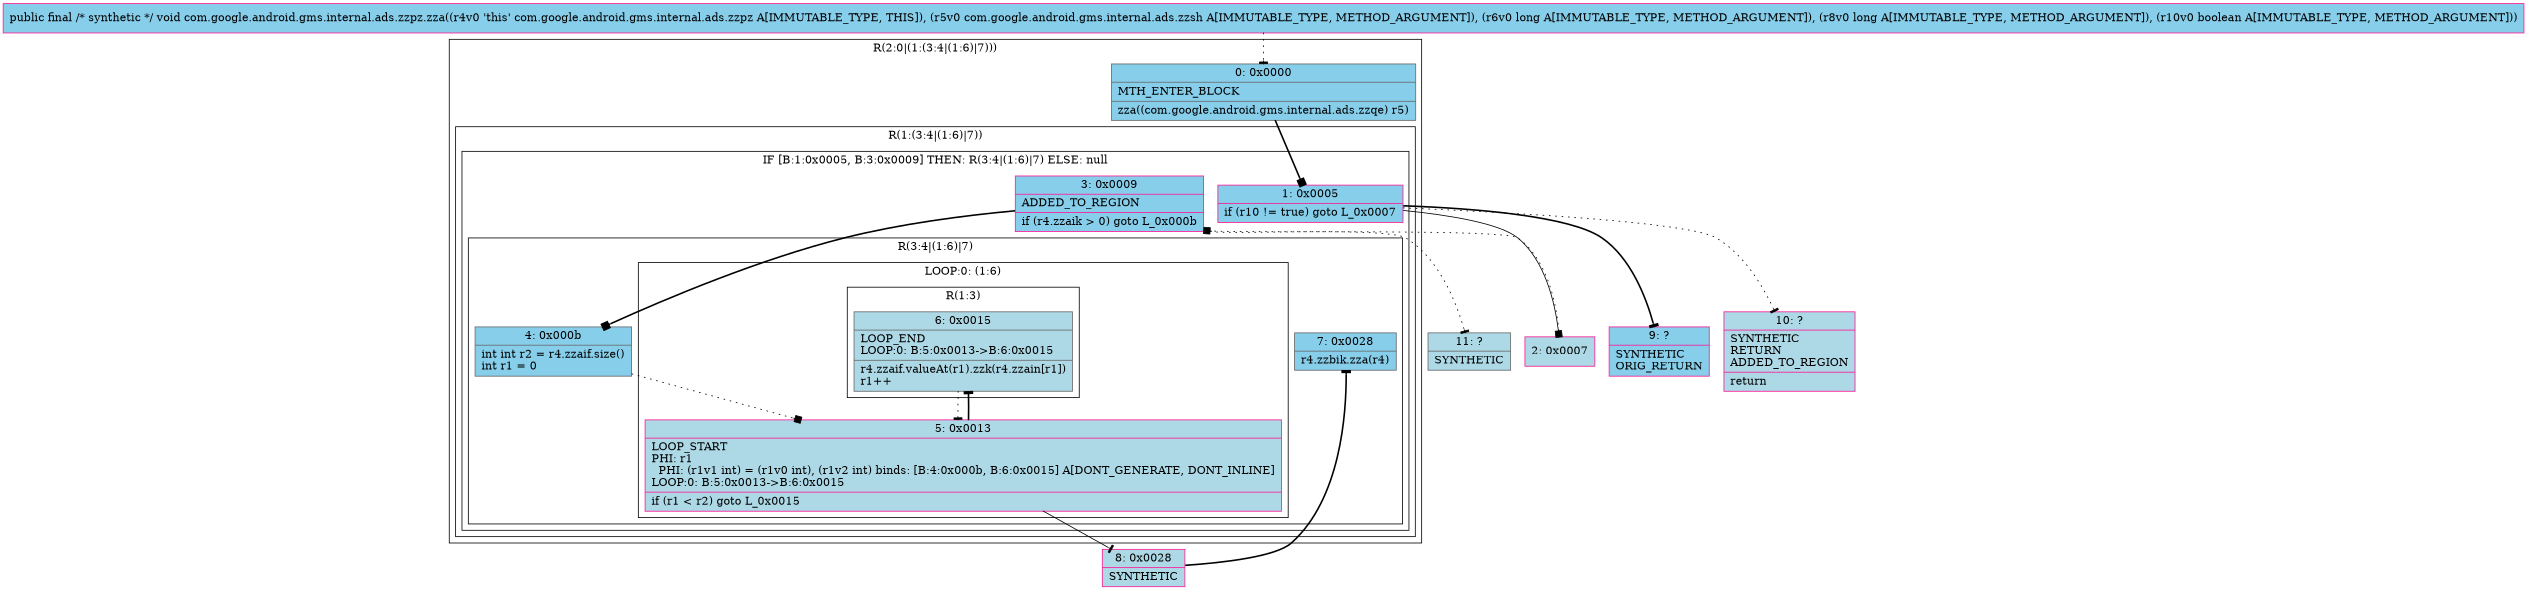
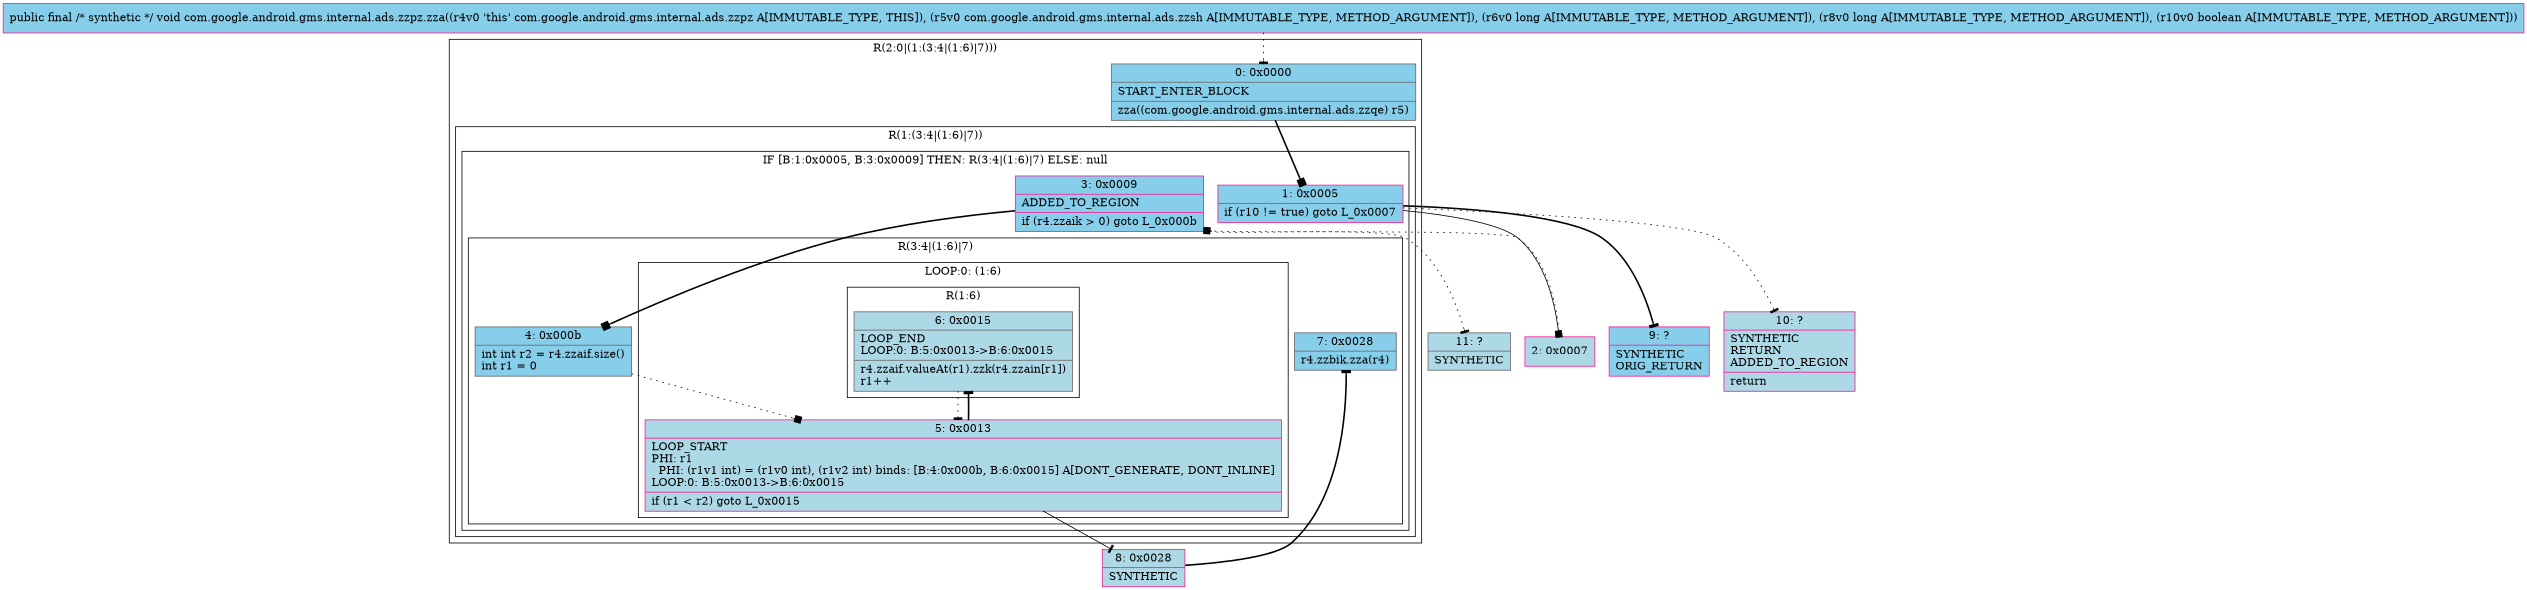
node "0: 0x0000": text "MTH_ENTER_BLOCK" -> "START_ENTER_BLOCK"
cluster "R(1:3)": label "R(1:3)" -> "R(1:6)"
